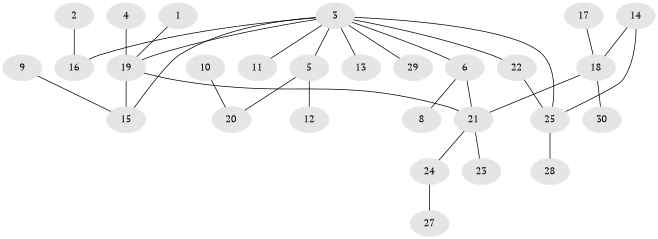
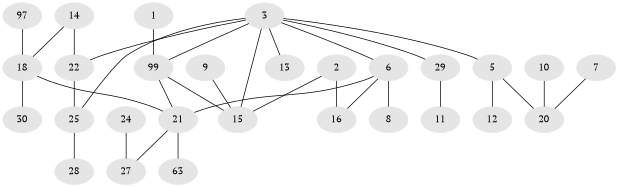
node "4": removed
node "17": label "17" -> "97"
edge "3" -- "16": now "6" -- "16"
edge "3" -- "11": now "29" -- "11"
node "19": label "19" -> "99"
node "7": added
edge "14" -- "25": now "14" -- "22"
edge "2" -- "15": added
edge "21" -- "24": now "21" -- "27"
node "23": label "23" -> "63"
